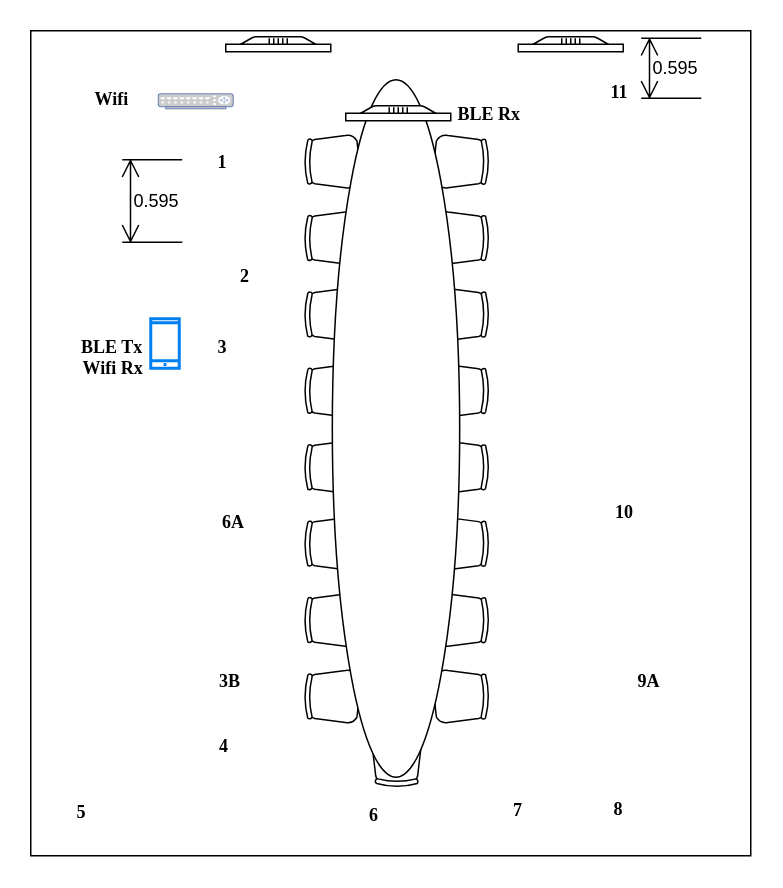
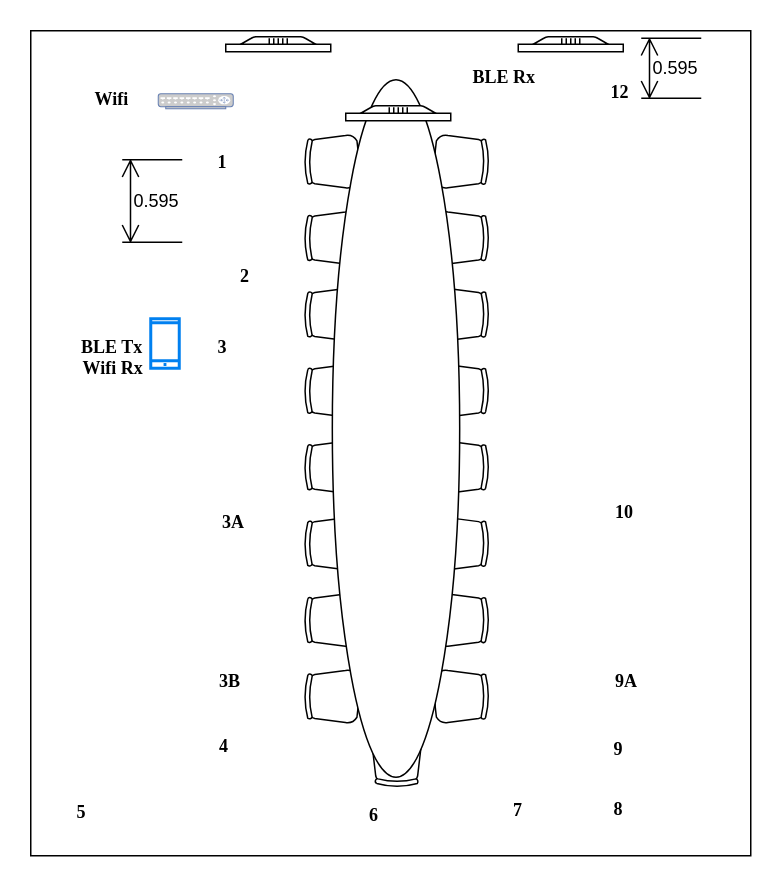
node "11": label "11" -> "12"
node "BLE Rx": moved (500, 115) -> (515, 77)
node "6A": label "6A" -> "3A"
node "9A": moved (658, 681) -> (635, 681)
node "9": added
